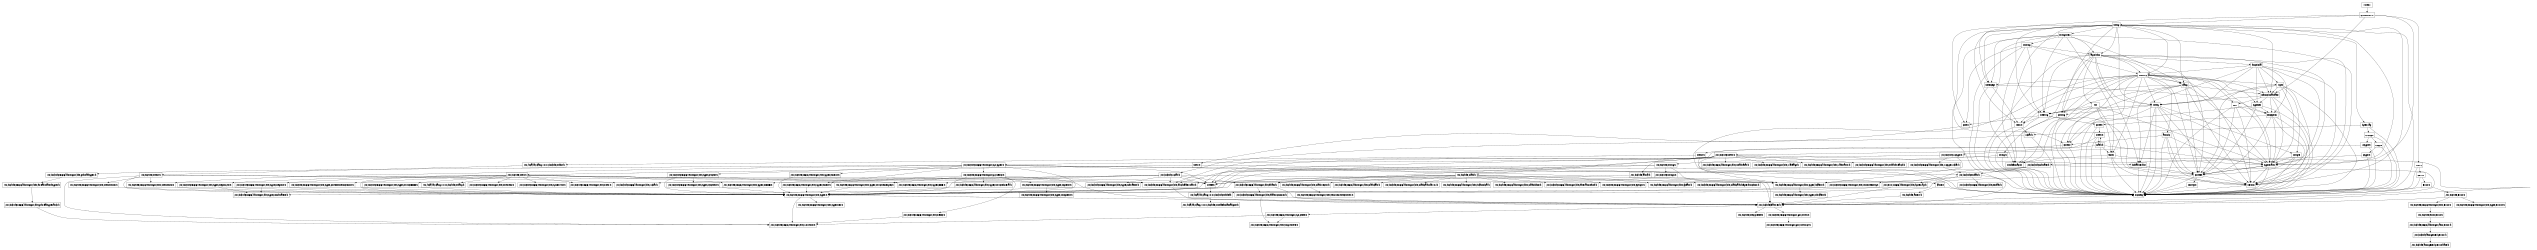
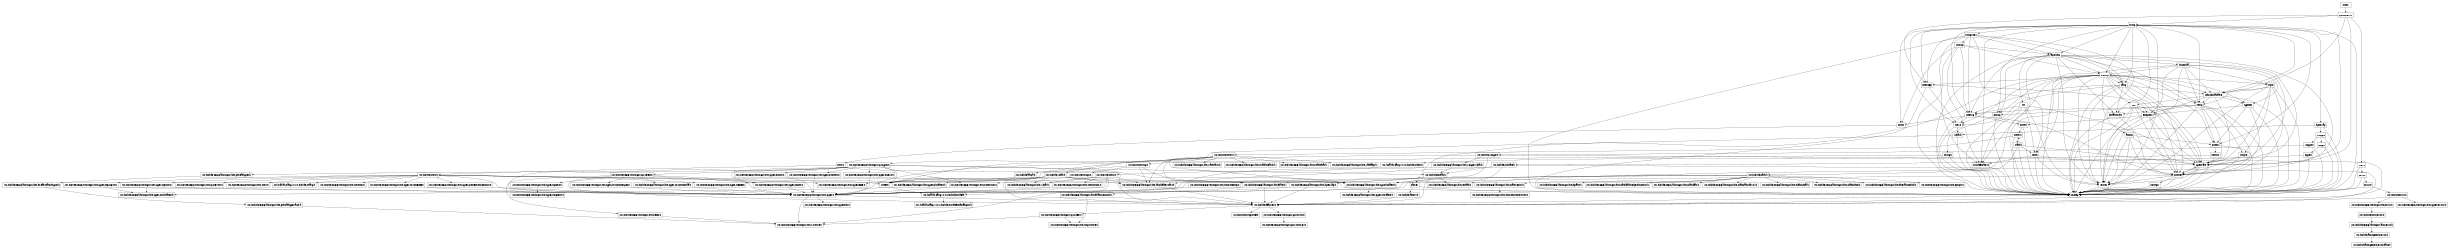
edge "algorithm" -> "__undef_macros": now "algorithm" -> "/usr/include/x86_64-linux-gnu/bits/endian.h"
edge "/usr/include/stdlib.h" -> "initializer_list": now "string" -> "initializer_list"
edge "/usr/include/x86_64-linux-gnu/bits/types/clock_t.h" -> "/usr/include/x86_64-linux-gnu/bits/types/clockid_t.h": now "/usr/include/x86_64-linux-gnu/sys/types.h" -> "/usr/include/x86_64-linux-gnu/bits/types/clockid_t.h"
node "/usr/error/x86_64-linux-gnu/bits/byteswap.h": label "/usr/error/x86_64-linux-gnu/bits/byteswap.h" -> "/usr/include/x86_64-linux-gnu/bits/byteswap.h"
